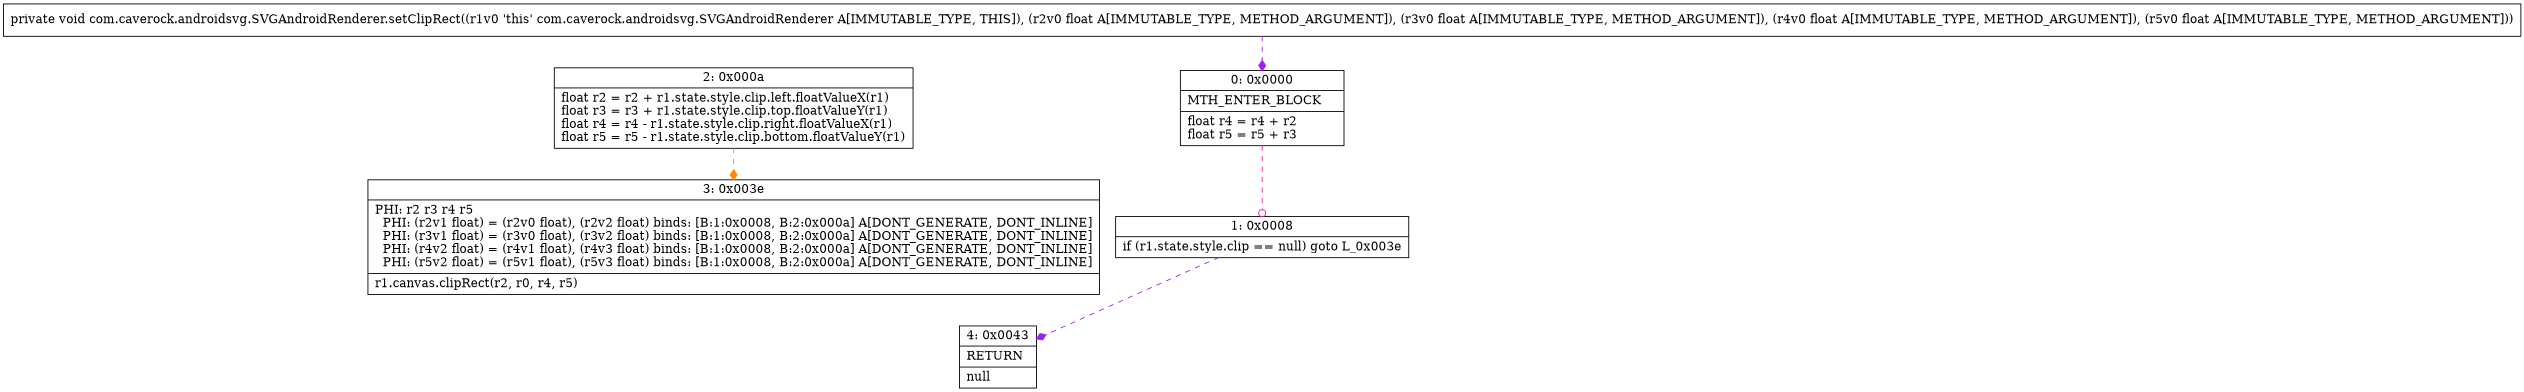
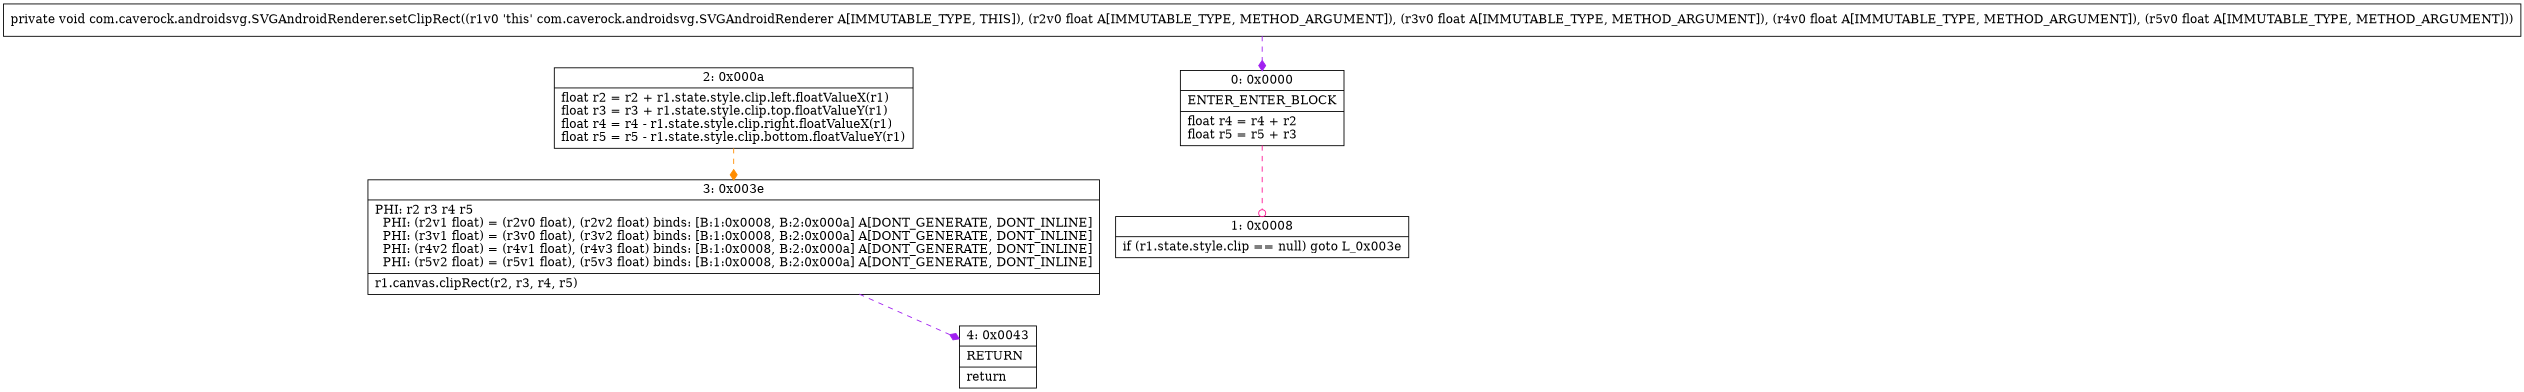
node "0: 0x0000": text "MTH_ENTER_BLOCK" -> "ENTER_ENTER_BLOCK"
node "3: 0x003e": text "r1.canvas.clipRect(r2, r0, r4, r5)" -> "r1.canvas.clipRect(r2, r3, r4, r5)"
edge "1: 0x0008" -> "4: 0x0043": now "3: 0x003e" -> "4: 0x0043"
node "4: 0x0043": text "null" -> "return"
